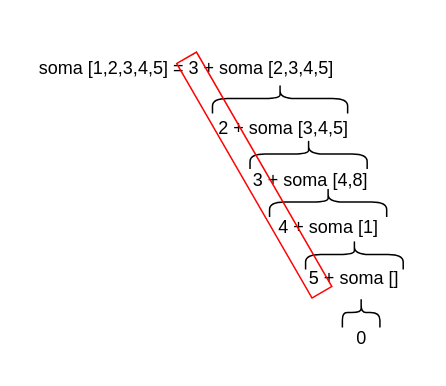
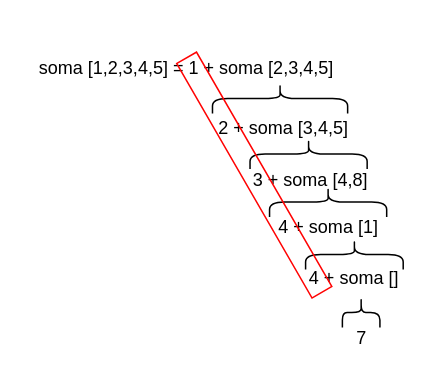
node "soma [1,2,3,4,5] = 3 + soma [2,3,4,5]": label "soma [1,2,3,4,5] = 3 + soma [2,3,4,5]" -> "soma [1,2,3,4,5] = 1 + soma [2,3,4,5]"
node "5 + soma []": label "5 + soma []" -> "4 + soma []"
node "0": label "0" -> "7"
